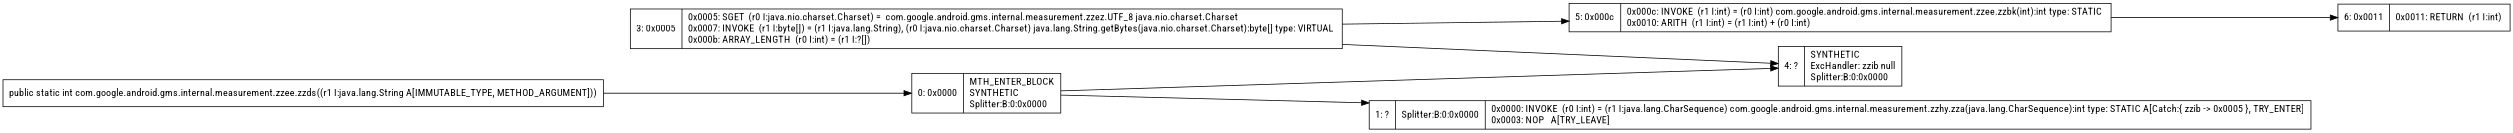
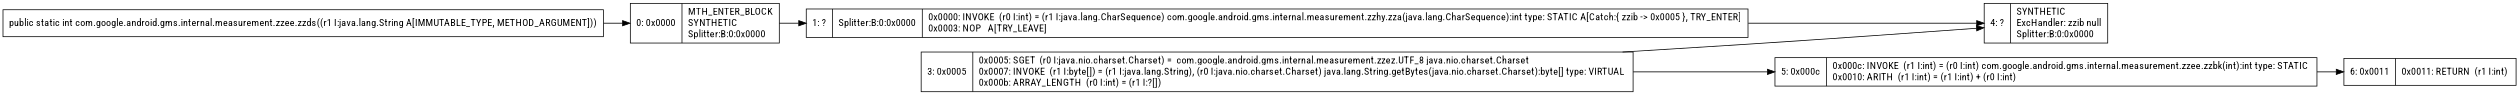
edge "0: 0x0000" -> "4: ?": now "1: ?" -> "4: ?"
